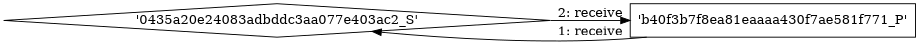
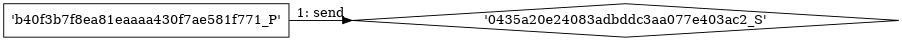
edge "'0435a20e24083adbddc3aa077e403ac2_S'" -> "'b40f3b7f8ea81eaaaa430f7ae581f771_P'": removed, label "2: receive"
edge "'b40f3b7f8ea81eaaaa430f7ae581f771_P'" -> "'0435a20e24083adbddc3aa077e403ac2_S'": label "1: receive" -> "1: send"
